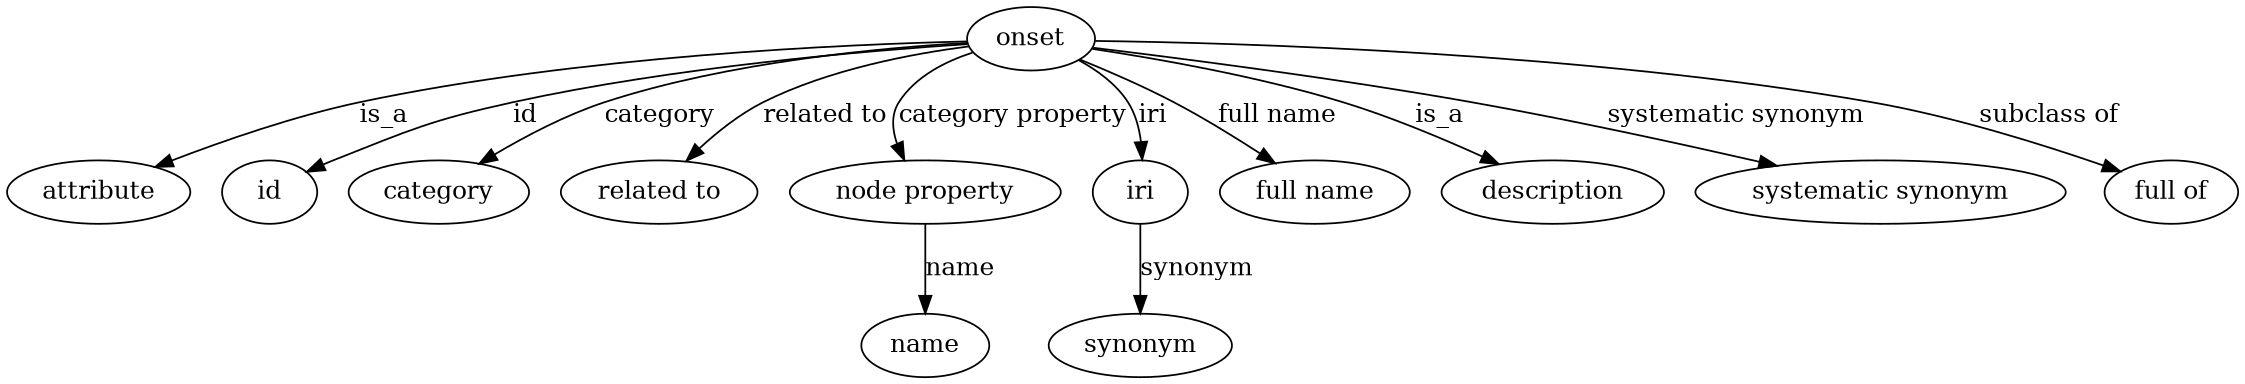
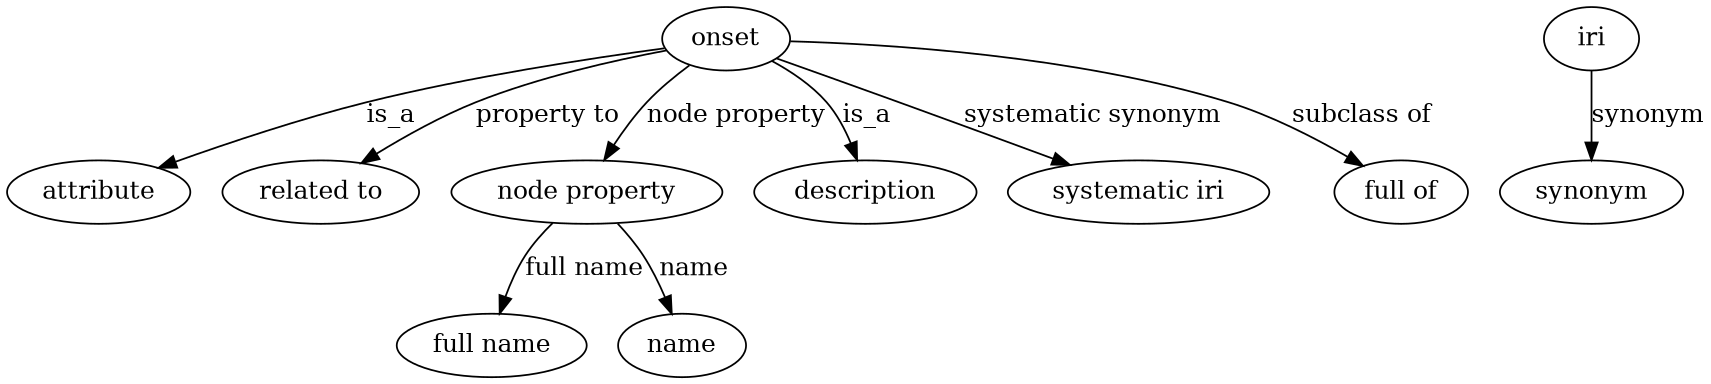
edge "onset" -> "iri": removed, label "iri"
edge "onset" -> "full name": now "node property" -> "full name"
edge "onset" -> "related to": label "related to" -> "property to"
edge "onset" -> "node property": label "category property" -> "node property"
node "id": removed
node "category": removed
node "systematic synonym": label "systematic synonym" -> "systematic iri"
